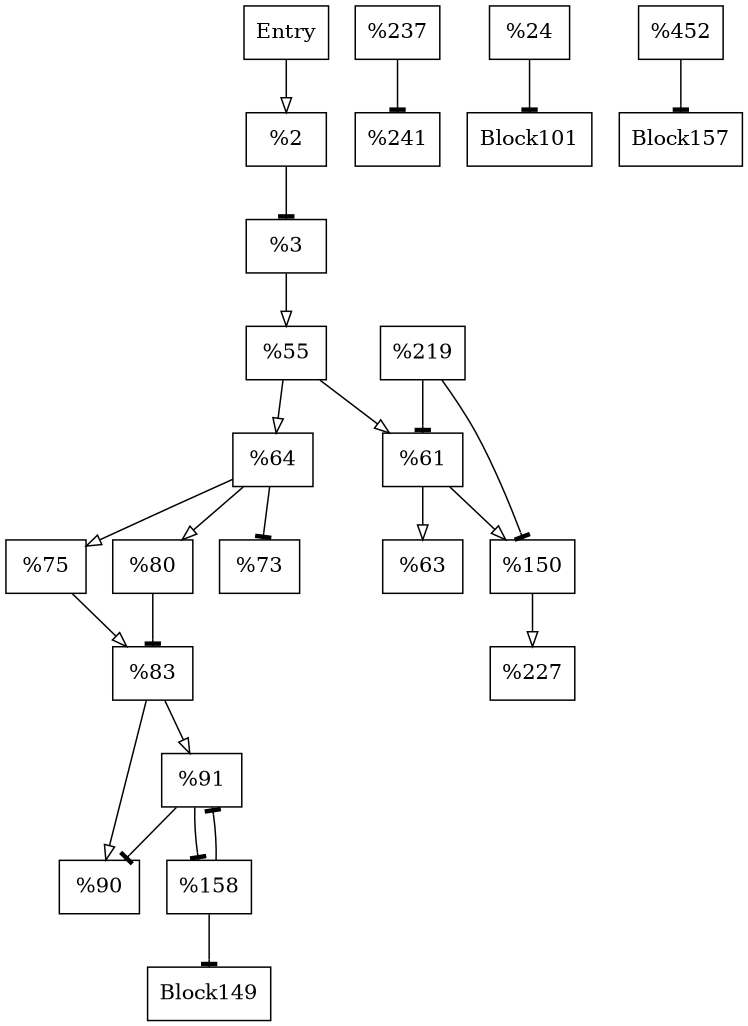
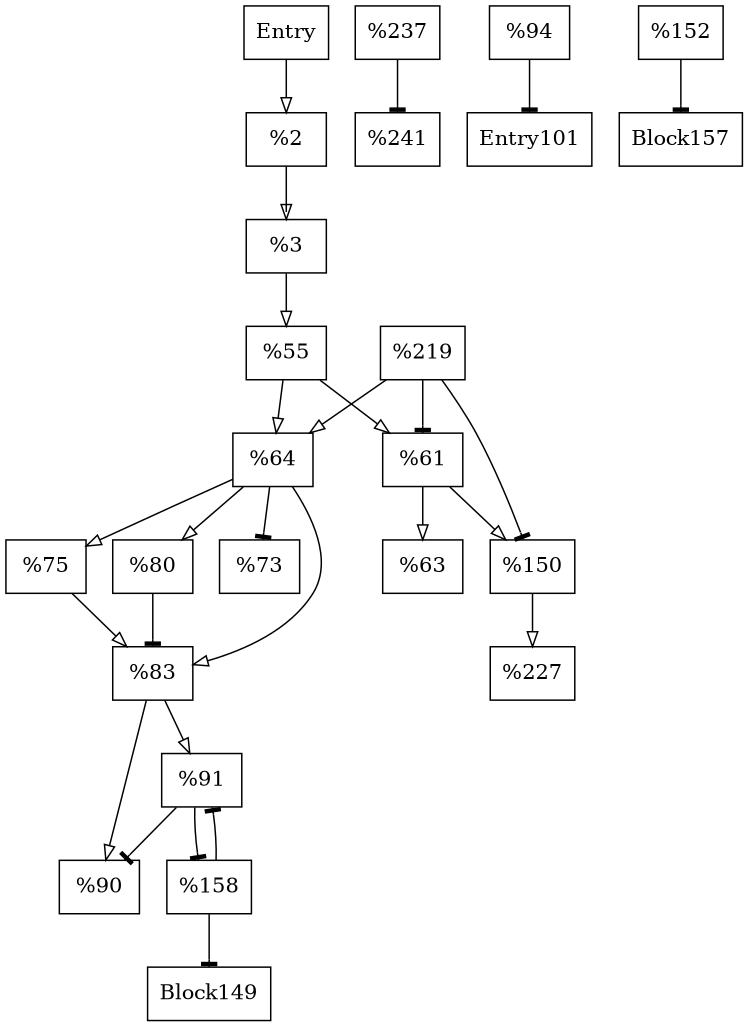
node "%24": label "%24" -> "%94"
node "%452": label "%452" -> "%152"
node "Block101": label "Block101" -> "Entry101"
edge "%2" -> "%3": arrowhead tee -> onormal
edge "%219" -> "%64": added
edge "%64" -> "%83": added
